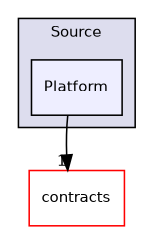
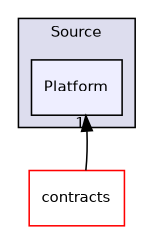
edge "Platform" -> "contracts": reversed
